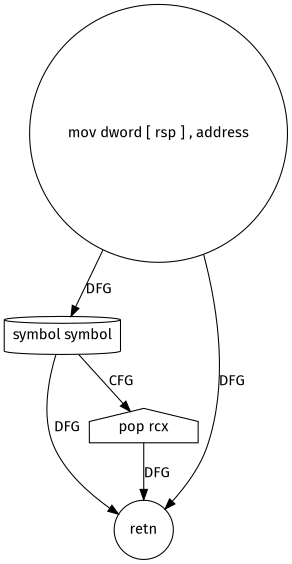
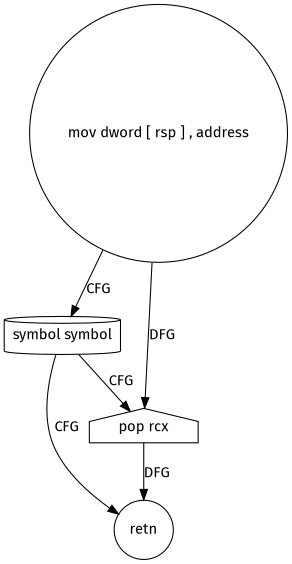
edge "mov dword [ rsp ] , address" -> "symbol symbol": label "DFG" -> "CFG"
edge "mov dword [ rsp ] , address" -> "retn": now "mov dword [ rsp ] , address" -> "pop rcx"
edge "symbol symbol" -> "retn": label "DFG" -> "CFG"
